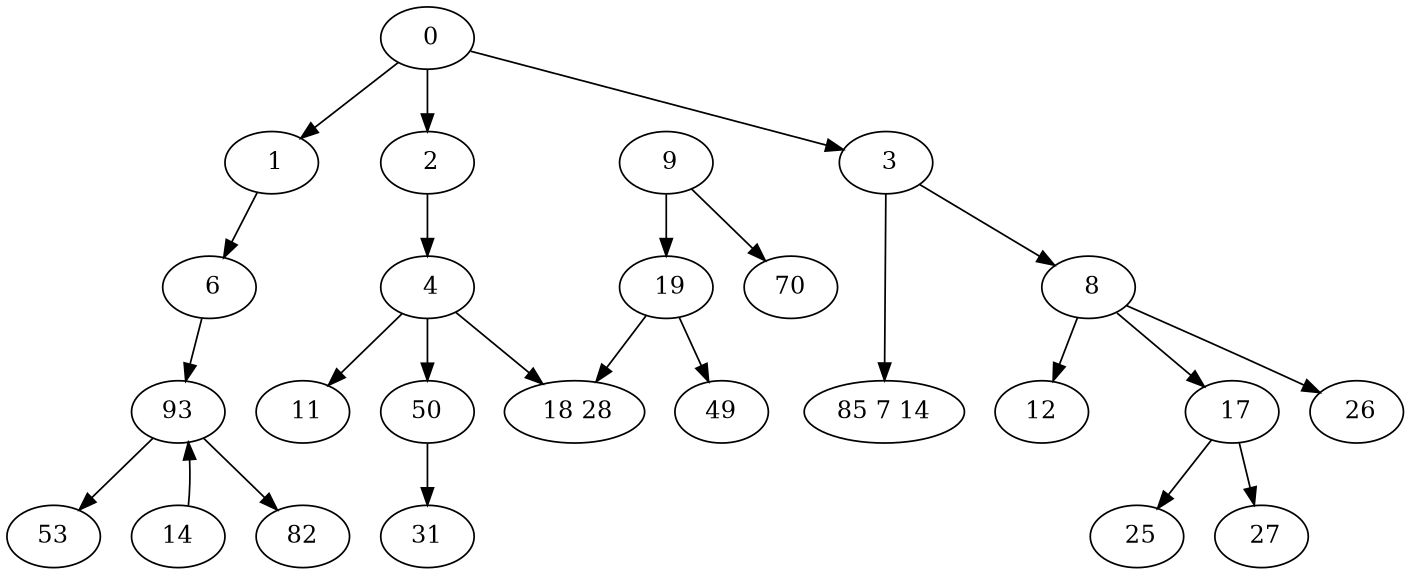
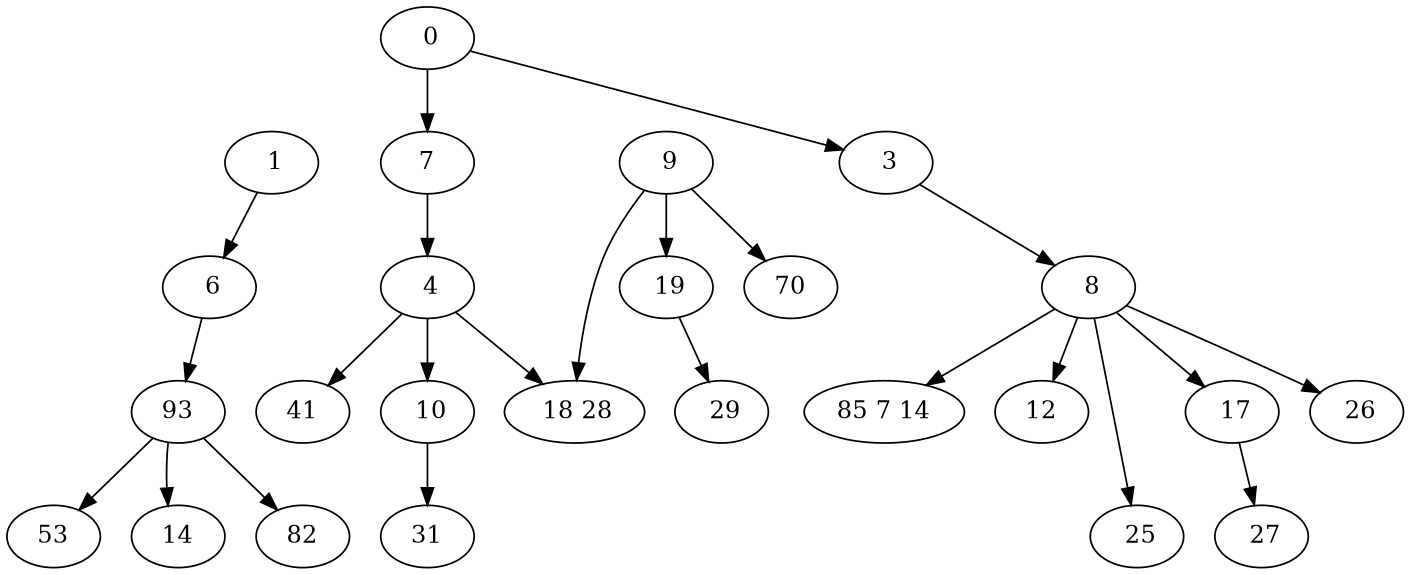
edge "0" -> "1": removed
node "2": label "2" -> "7"
edge "3" -> "85 7 14": now "8" -> "85 7 14"
edge "19" -> "18 28": now "9" -> "18 28"
node "11": label "11" -> "41"
node "50": label "50" -> "10"
node "49": label "49" -> "29"
edge "17" -> "25": now "8" -> "25"
edge "14" -> "93": reversed
